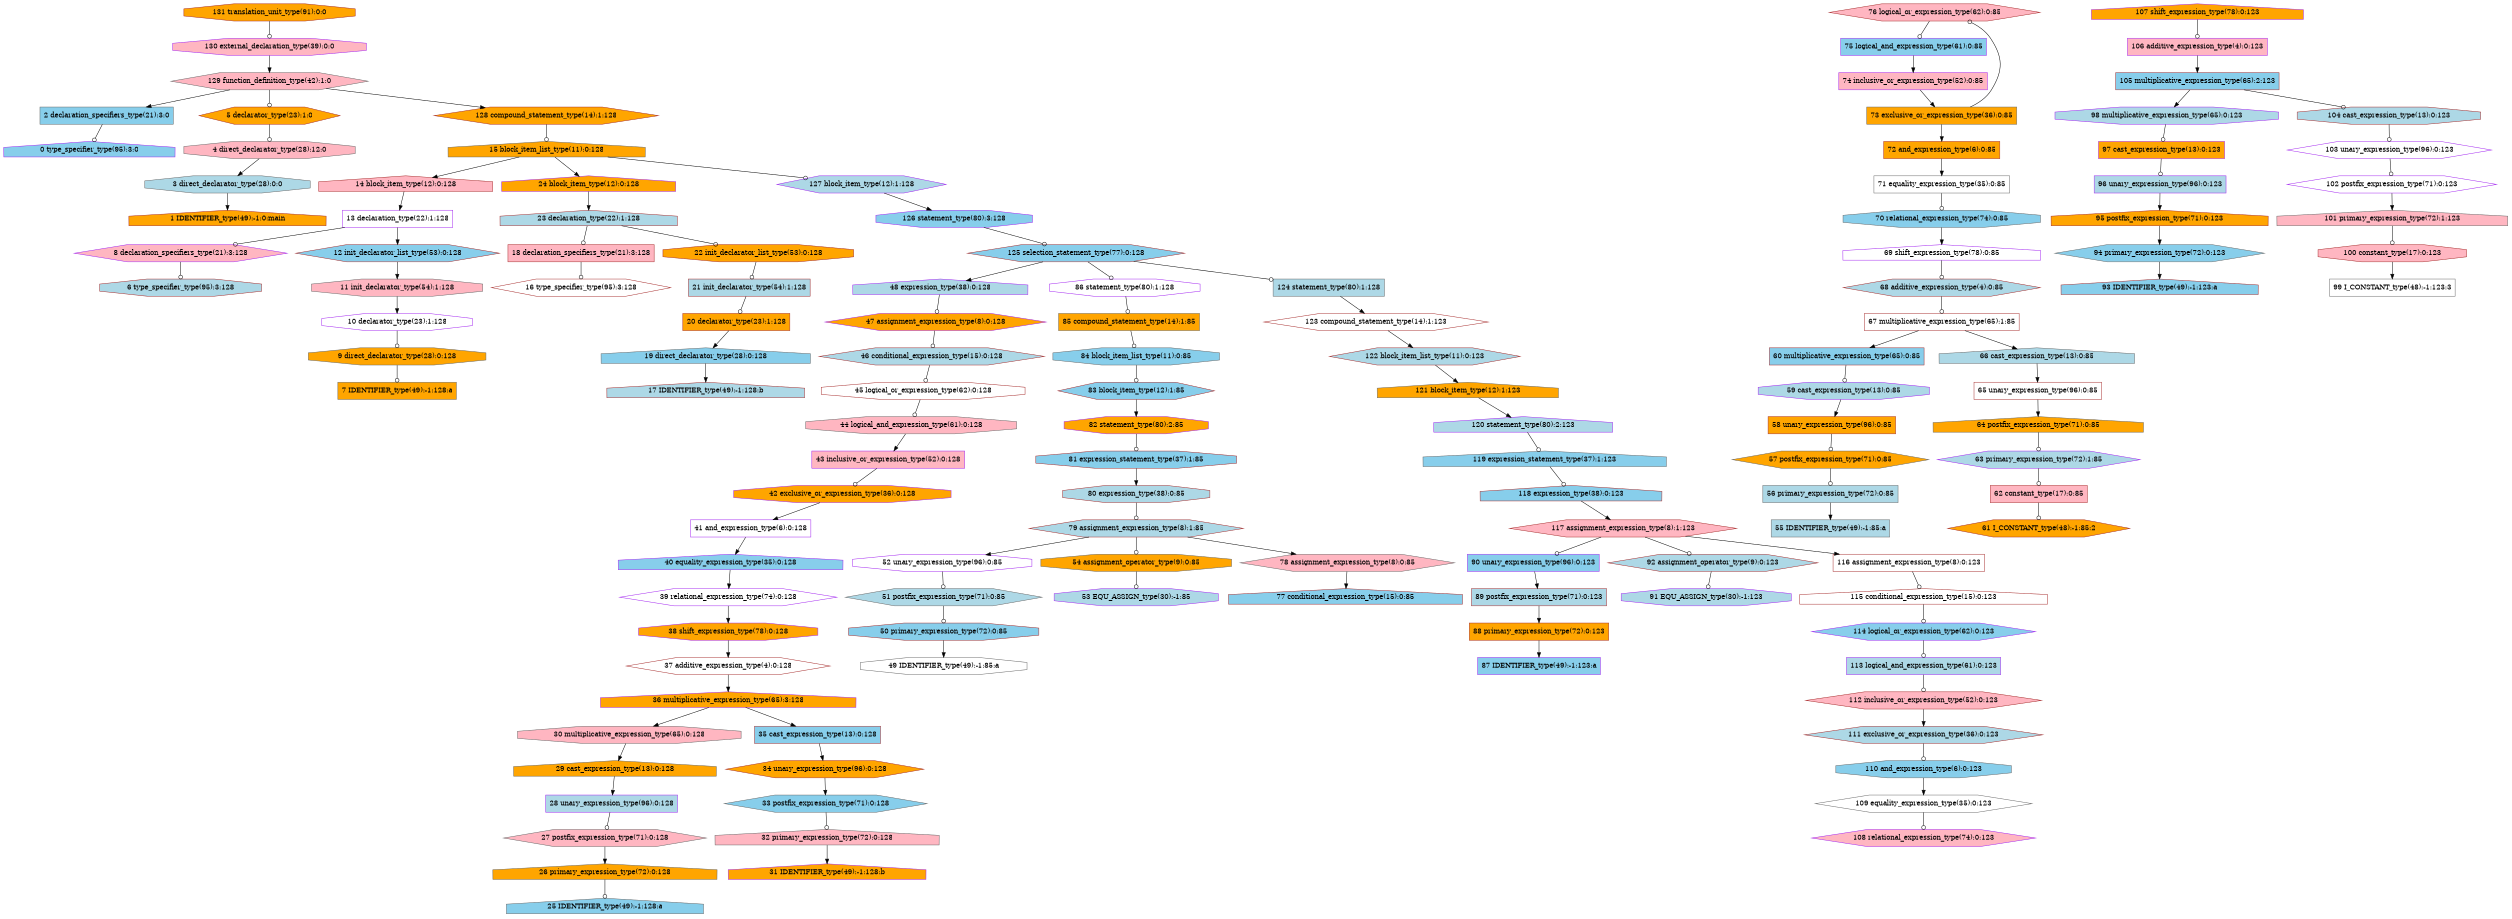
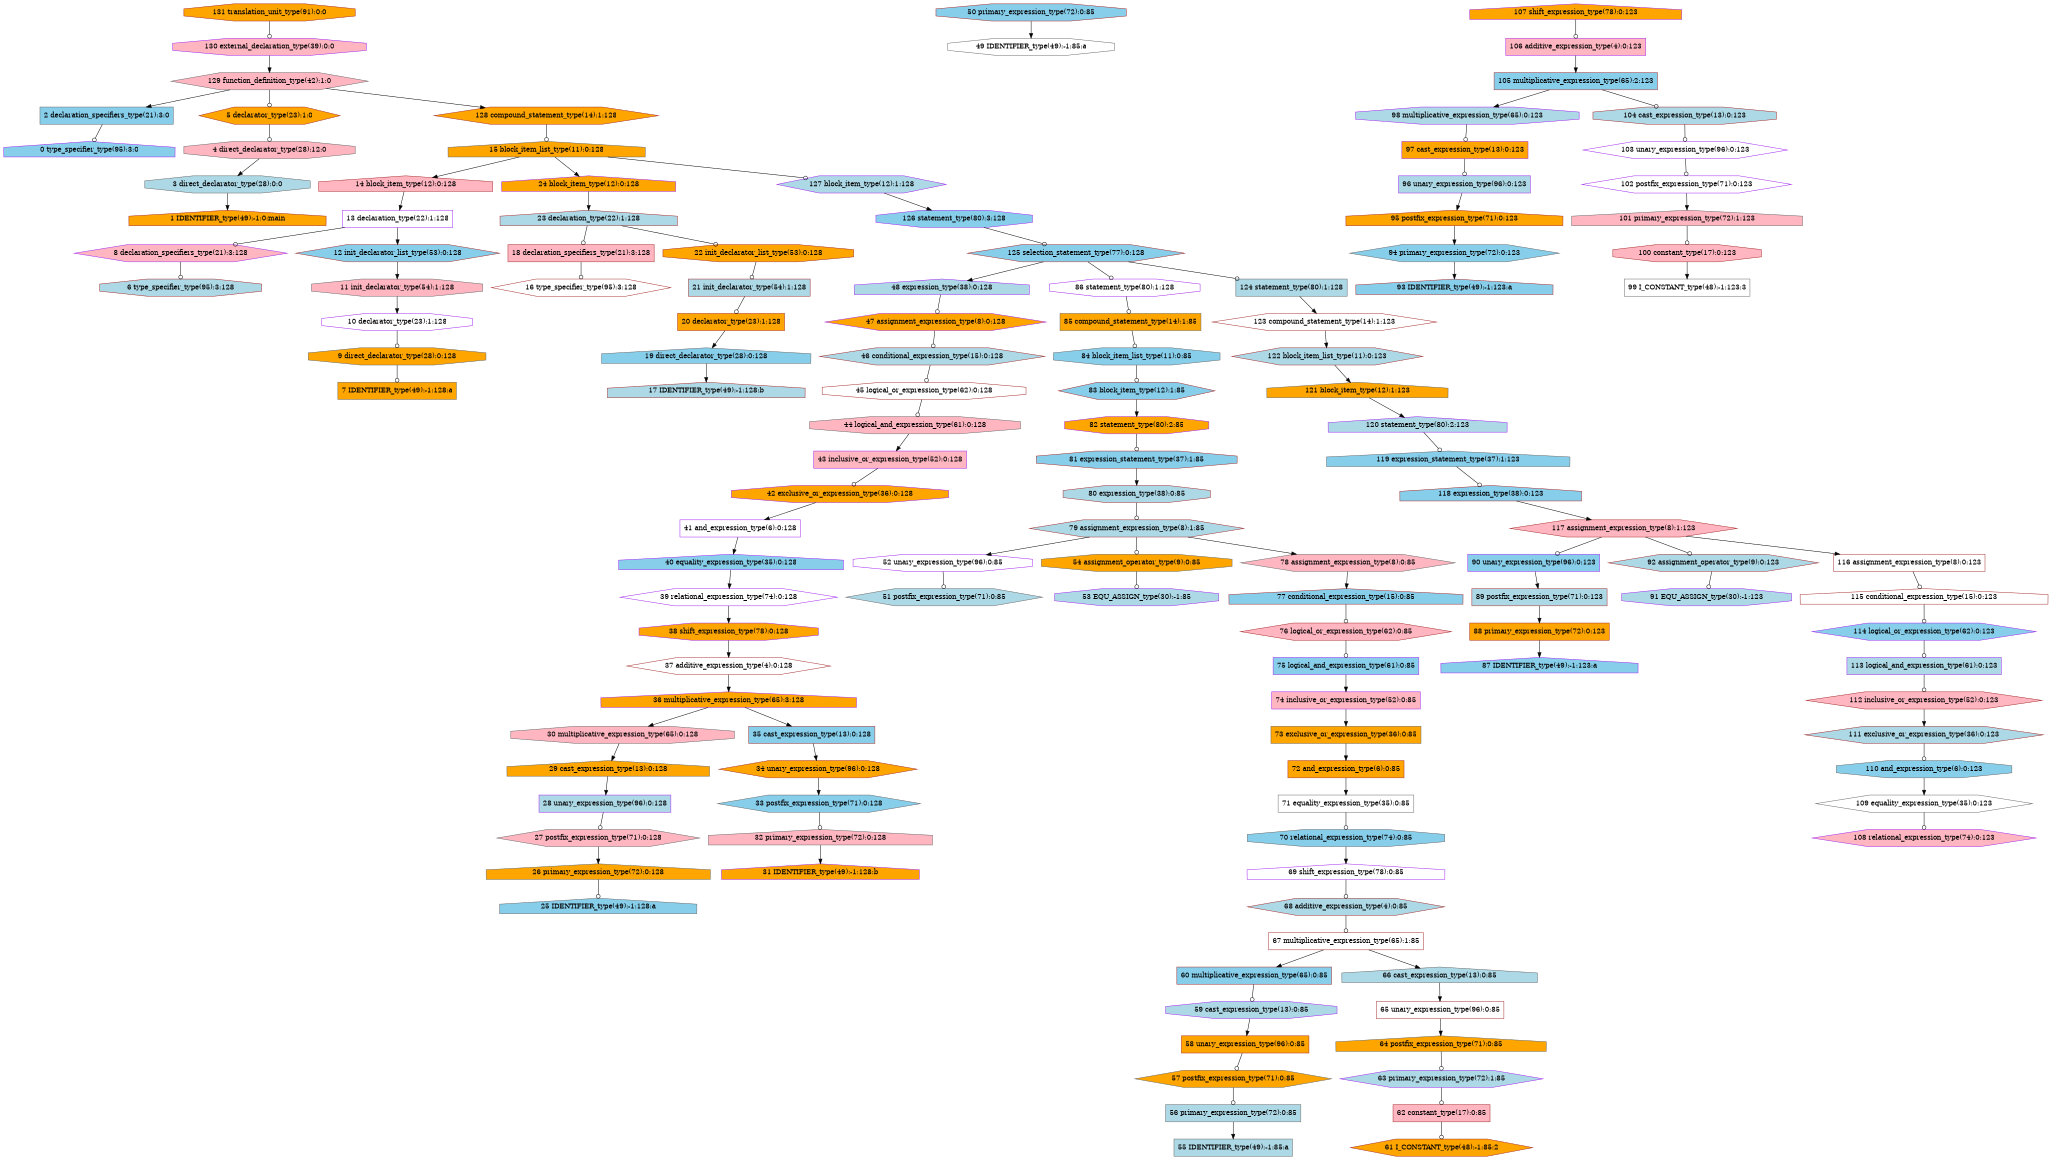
edge "73 exclusive_or_expression_type(36):0:85" -> "76 logical_or_expression_type(62):0:85": now "77 conditional_expression_type(15):0:85" -> "76 logical_or_expression_type(62):0:85"
edge "51 postfix_expression_type(71):0:85" -> "50 primary_expression_type(72):0:85": removed
node "87 IDENTIFIER_type(49):-1:123:a": shape box -> house
